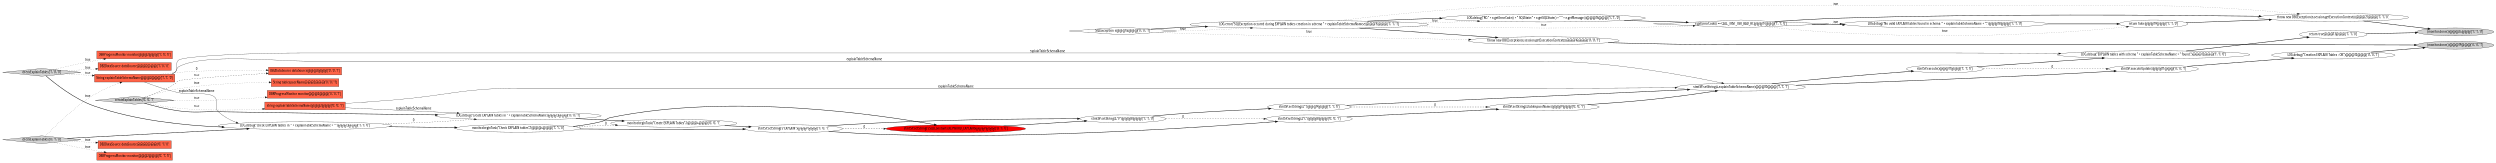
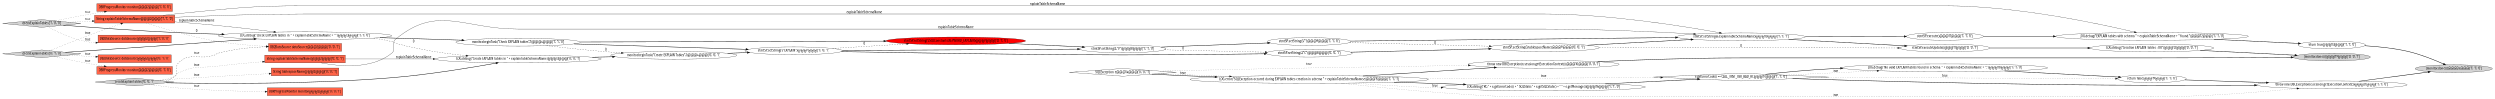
edge "stmtSP.execute()@@@11@@@['1', '1', '0']" -> "stmtSP.executeUpdate()@@@11@@@['0', '0', '1']": now "stmtSP.setString(3,tablespaceName)@@@9@@@['0', '0', '1']" -> "stmtSP.executeUpdate()@@@11@@@['0', '0', '1']"
